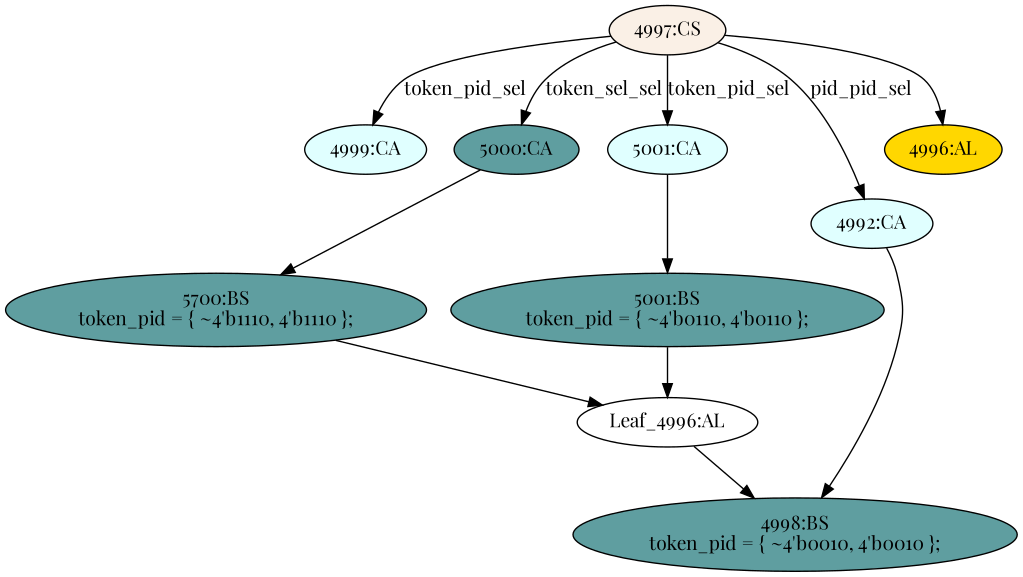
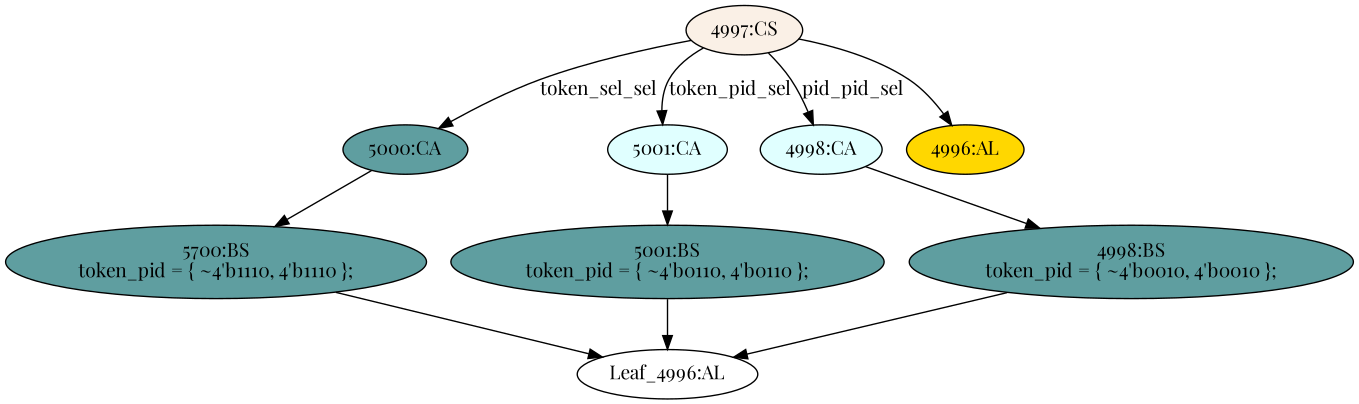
node "4999:CA": removed
node "4992:CA": label "4992:CA" -> "4998:CA"
edge "Leaf_4996:AL" -> "4998:BS token_pid = { ~4'b0010, 4'b0010 };": reversed
